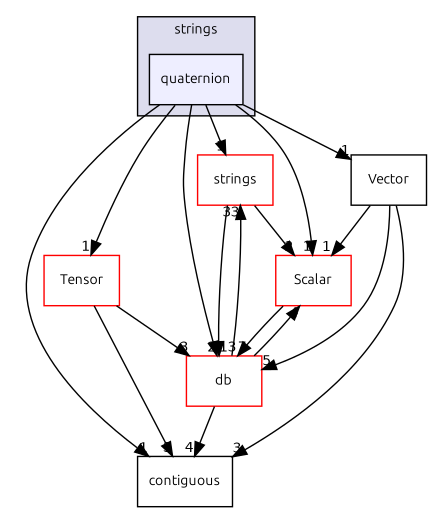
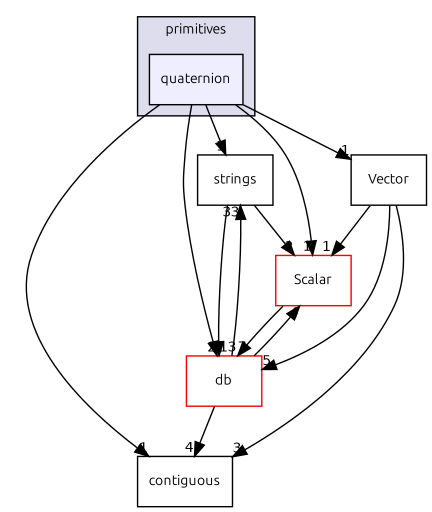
cluster "strings": label "strings" -> "primitives"
node "strings": color red -> black
node "Tensor": removed
